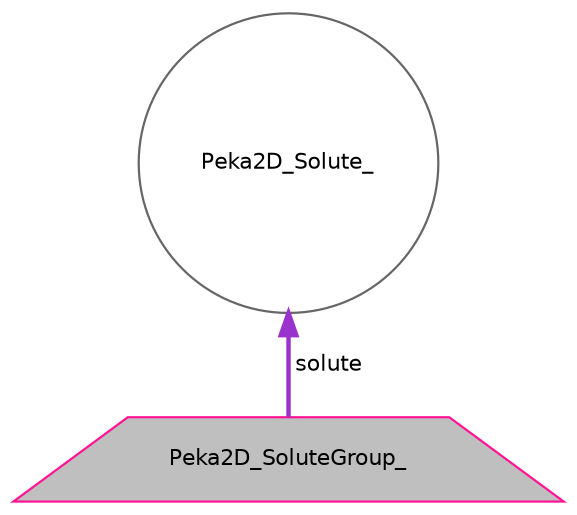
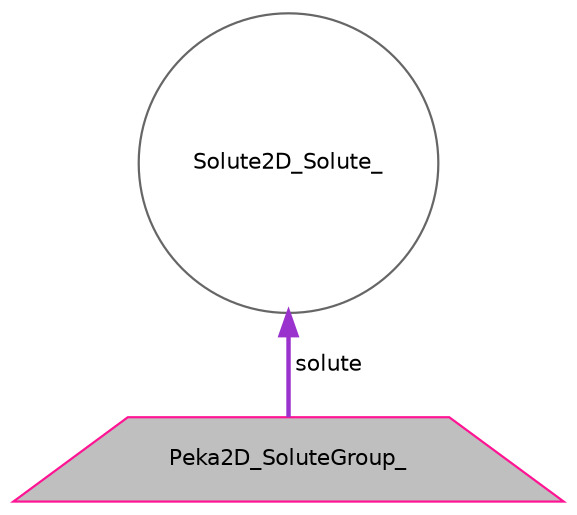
node "Peka2D_Solute_": label "Peka2D_Solute_" -> "Solute2D_Solute_"
